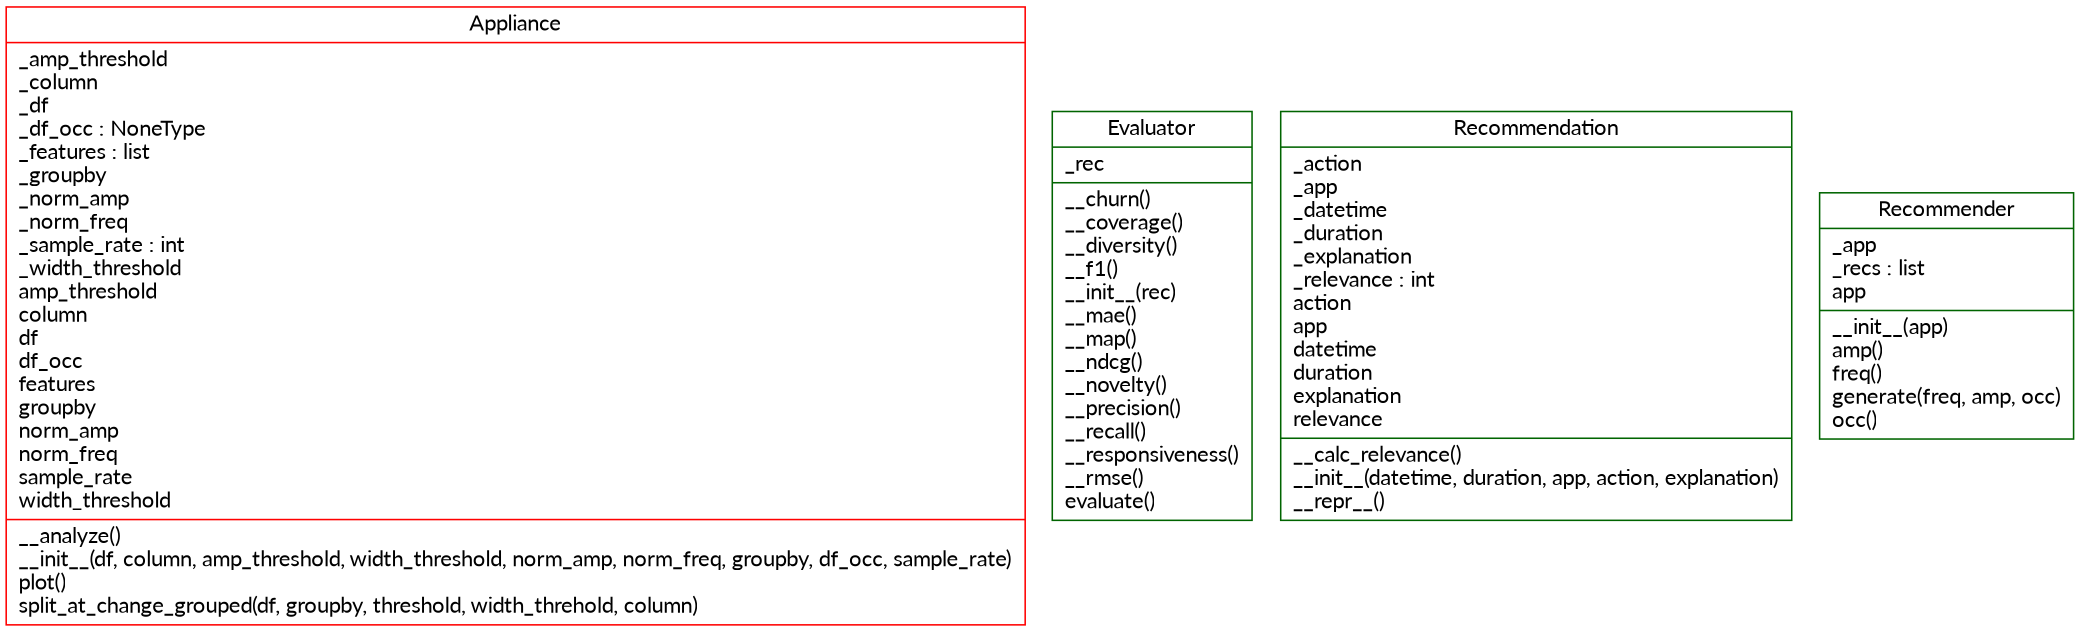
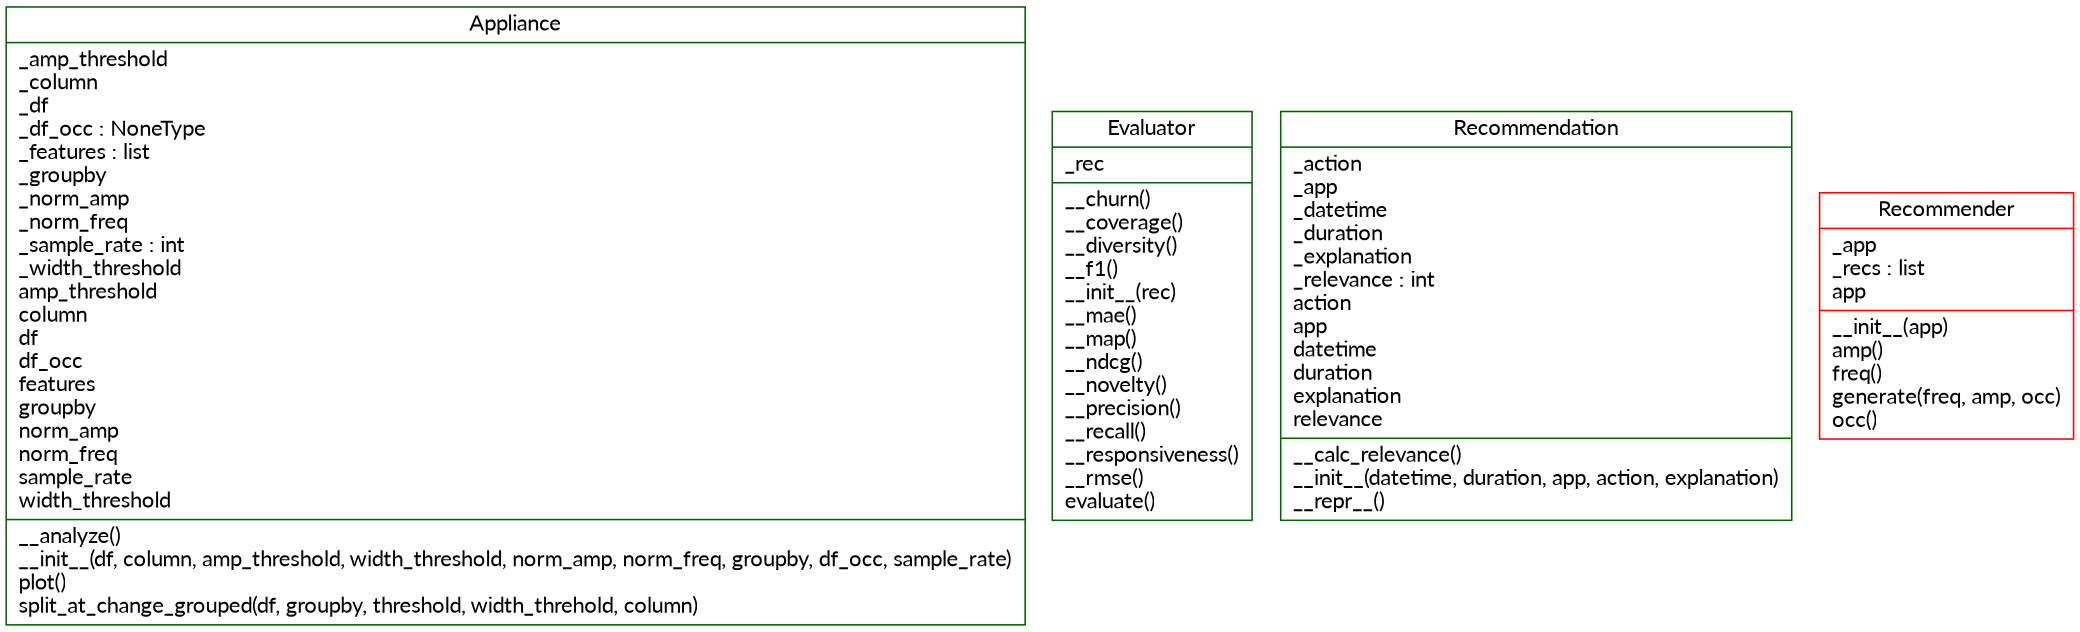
node "Appliance": color red -> darkgreen
node "Recommender": color darkgreen -> red
